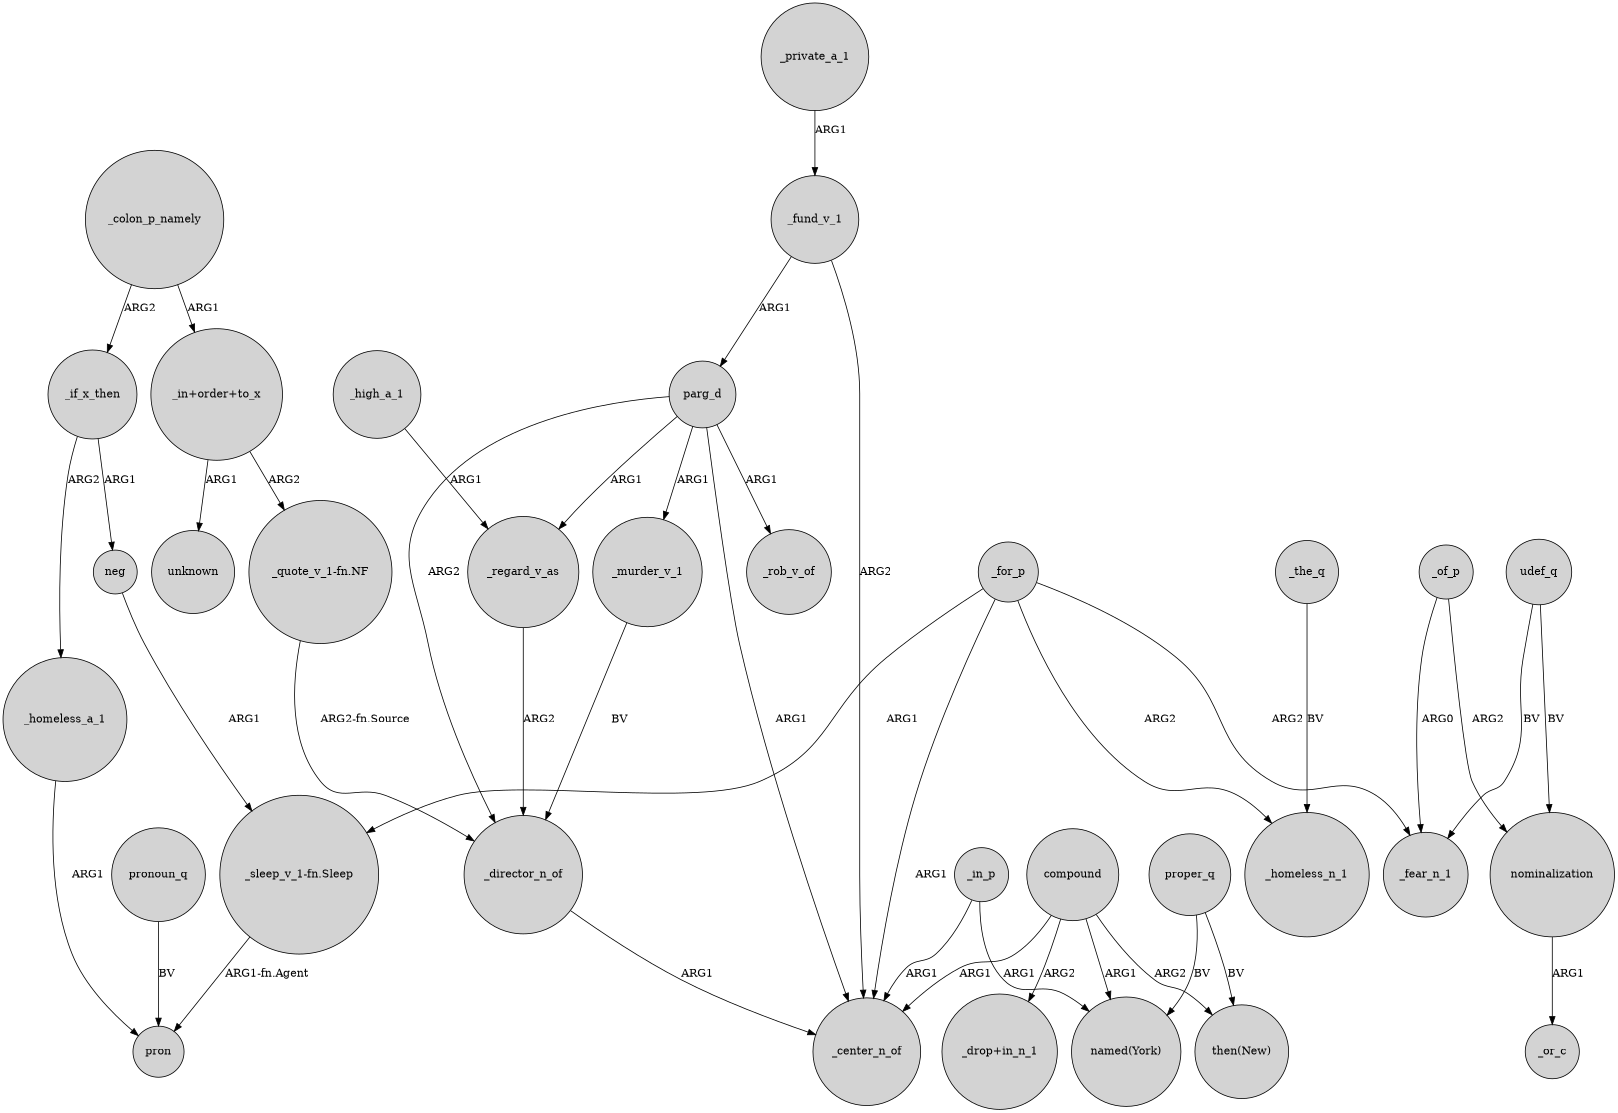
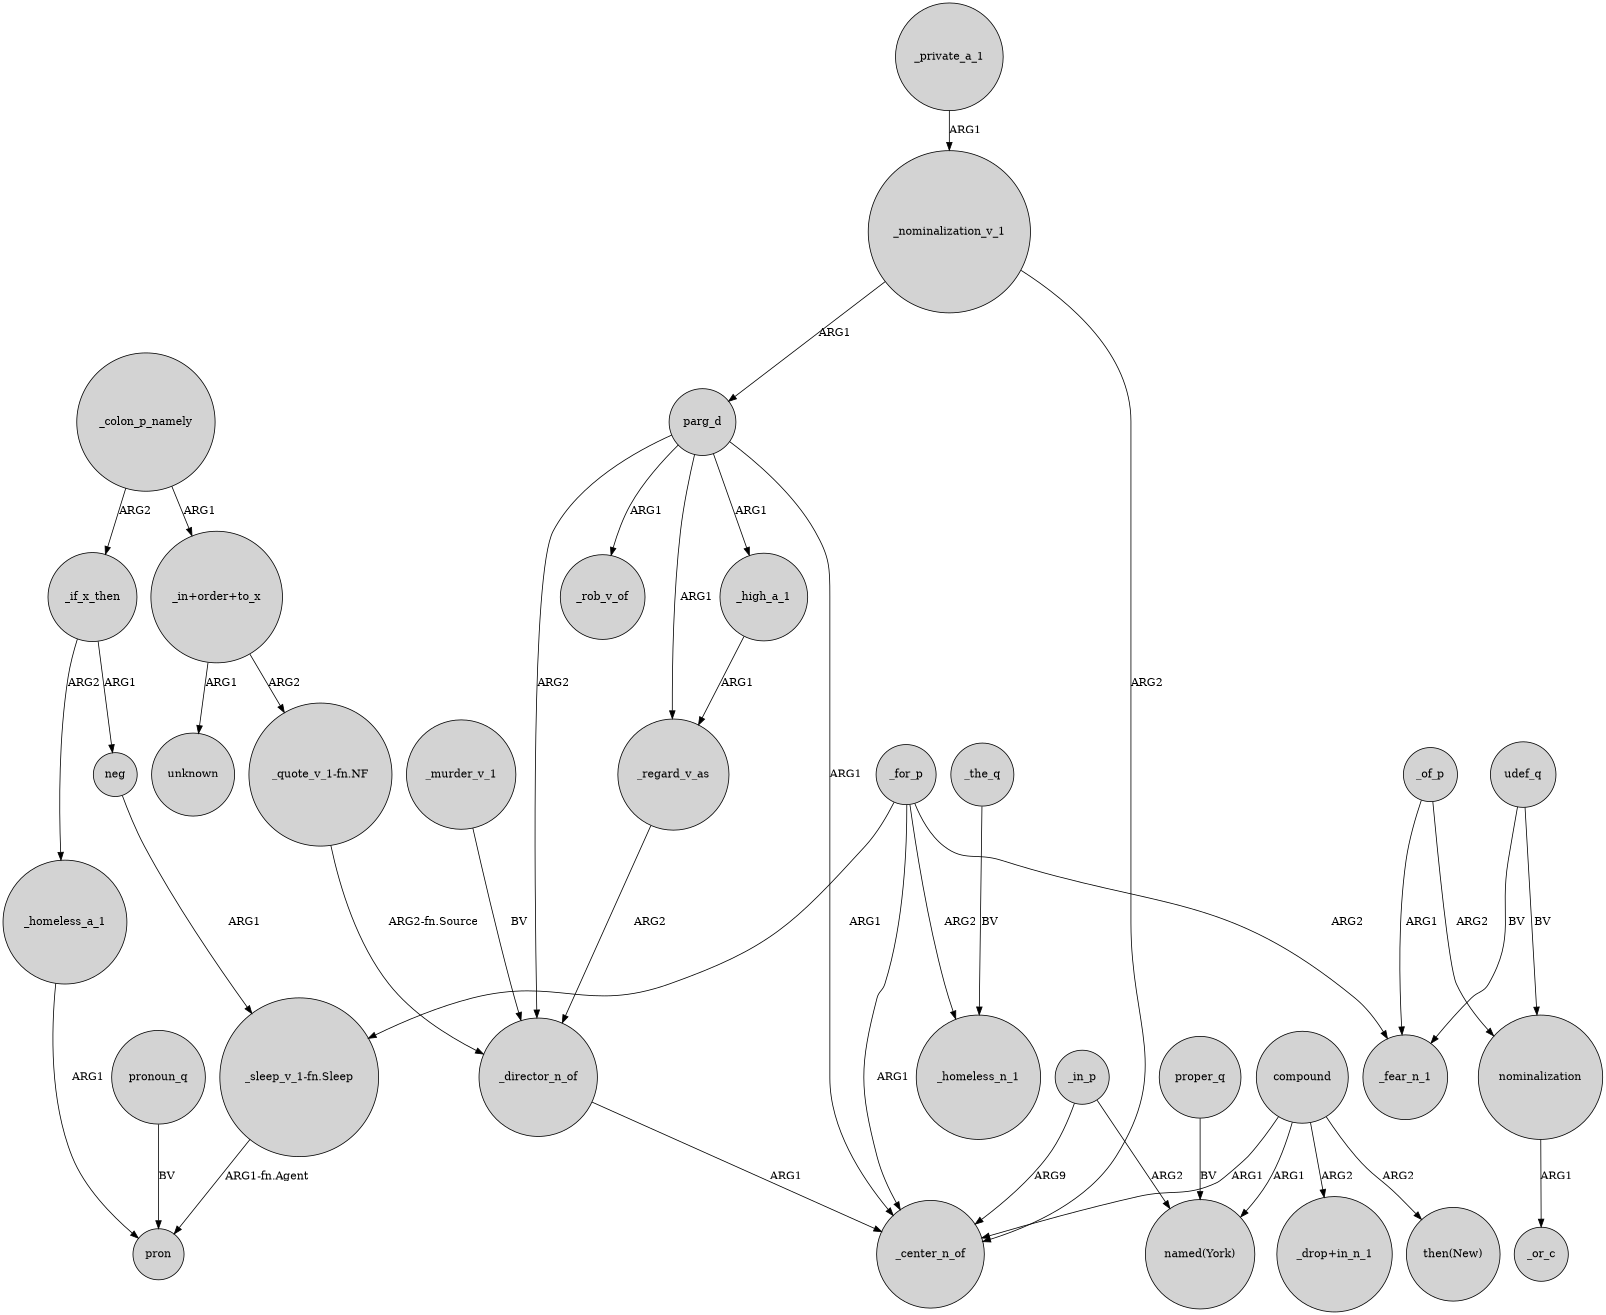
node "_fund_v_1": label "_fund_v_1" -> "_nominalization_v_1"
edge "parg_d" -> "_murder_v_1": now "parg_d" -> "_high_a_1"
edge "_of_p" -> "_fear_n_1": label "ARG0" -> "ARG1"
edge "proper_q" -> "then(New)": removed, label "BV"
edge "_in_p" -> "_center_n_of": label "ARG1" -> "ARG9"
edge "_in_p" -> "named(York)": label "ARG1" -> "ARG2"
